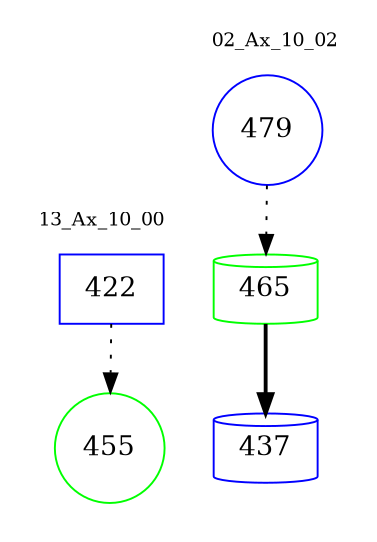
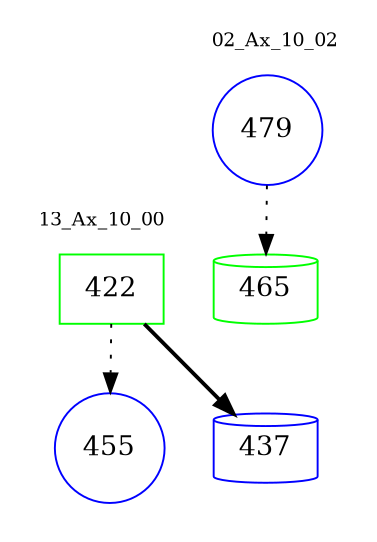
node "422": color blue -> green
edge "465" -> "437": now "422" -> "437"
node "455": color green -> blue
